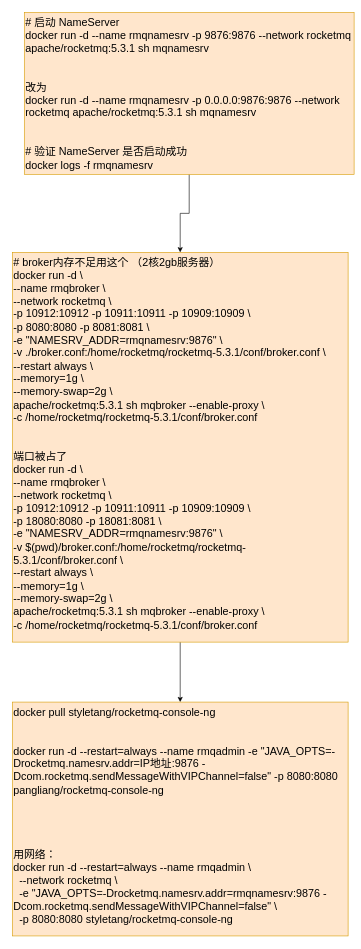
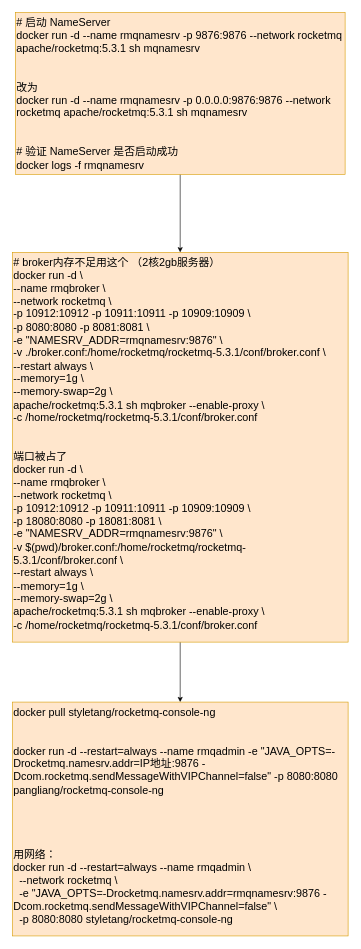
node "# 启动 NameServer docker run -d --name rmqnamesrv -p 9876:9876 --network rocketmq apache/rocketmq:5.3.1 sh mqnamesrv 改为 docker run -d --name rmqnamesrv -p 0.0.0.0:9876:9876 --network rocketmq apache/rocketmq:5.3.1 sh mqnamesrv # 验证 NameServer 是否启动成功 docker logs -f rmqnamesrv": moved (189, 93) -> (180, 93)
